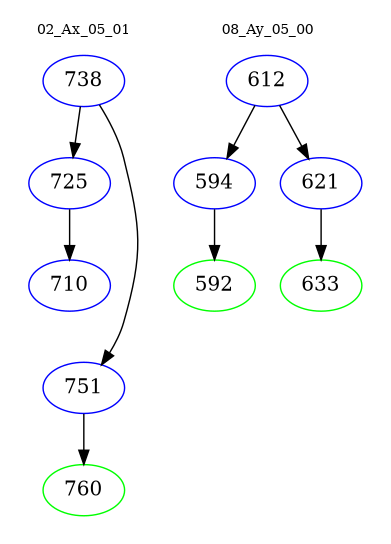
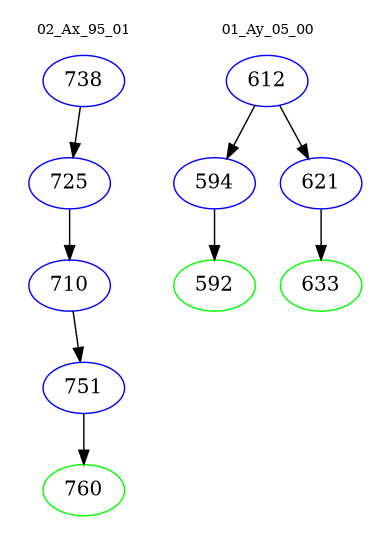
cluster "02_Ax_05_01": label "02_Ax_05_01" -> "02_Ax_95_01"
cluster "08_Ay_05_00": label "08_Ay_05_00" -> "01_Ay_05_00"
edge "738" -> "751": now "710" -> "751"
